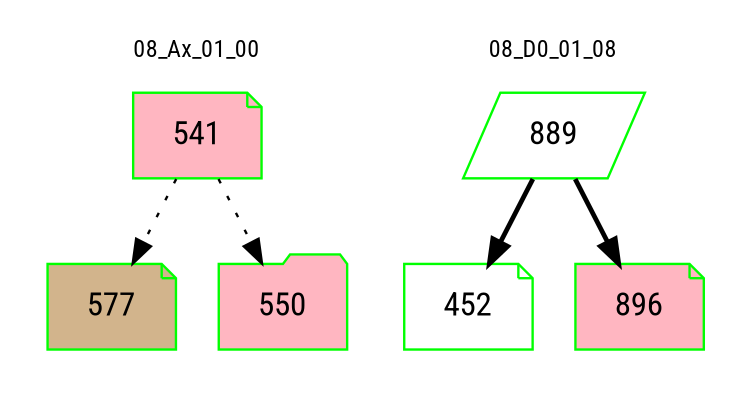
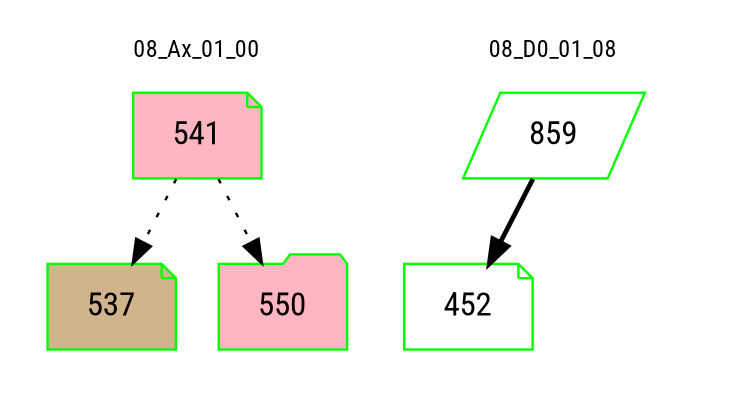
node "889": label "889" -> "859"
node "577": label "577" -> "537"
node "896": removed
